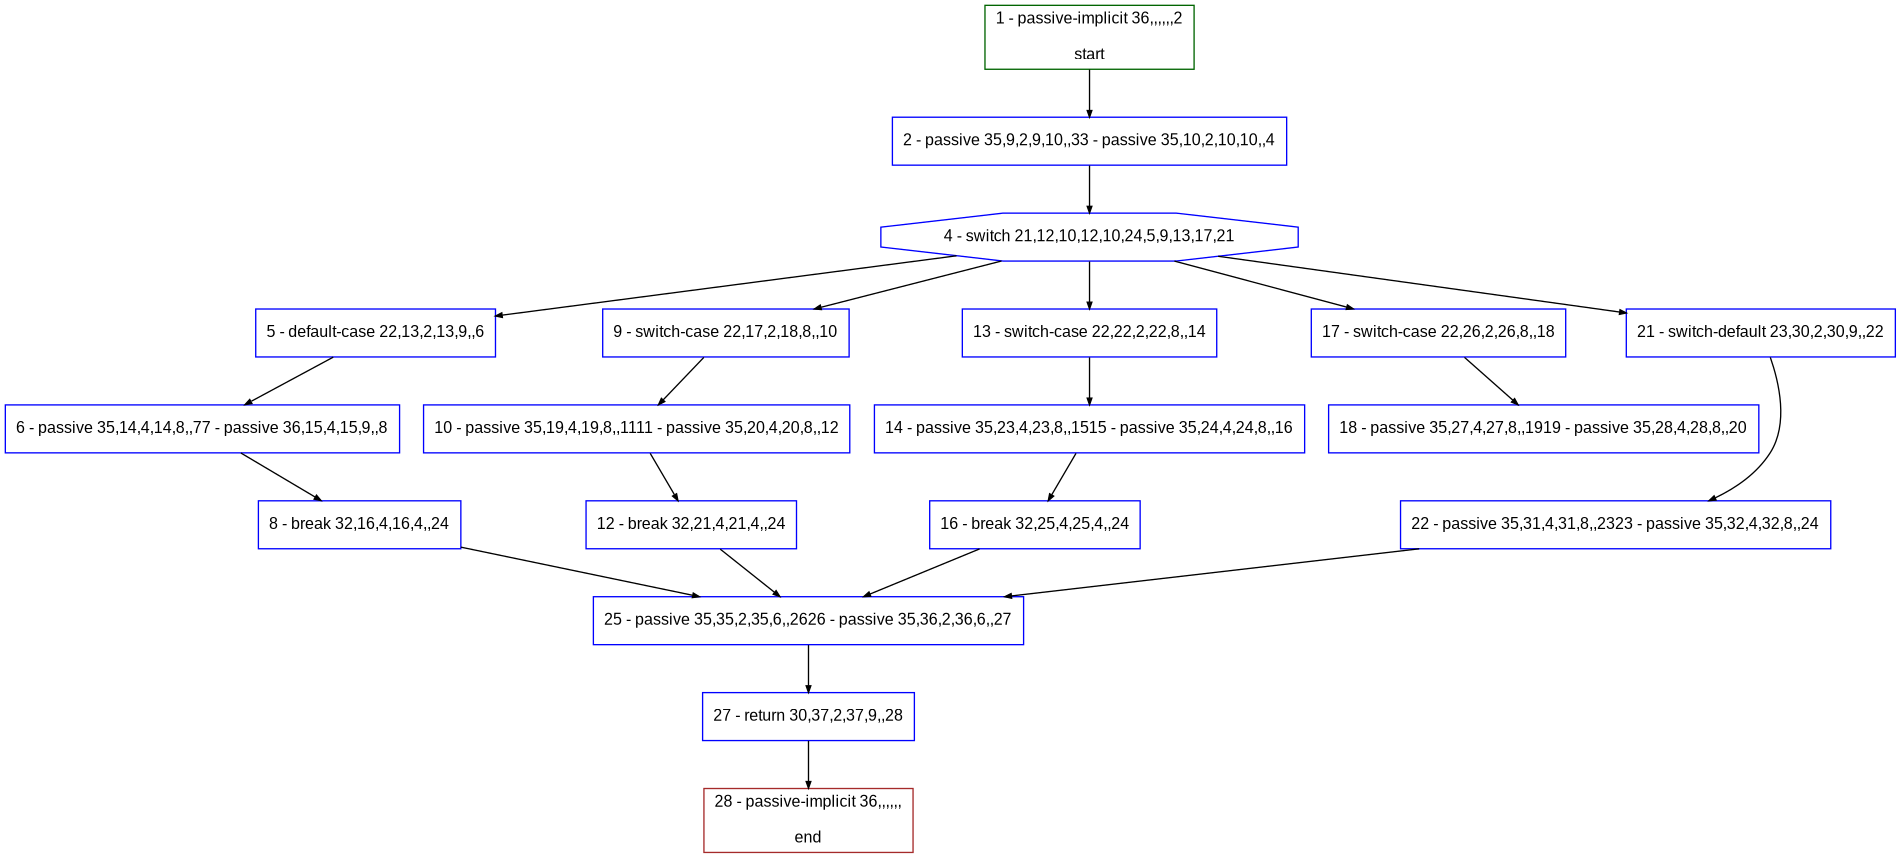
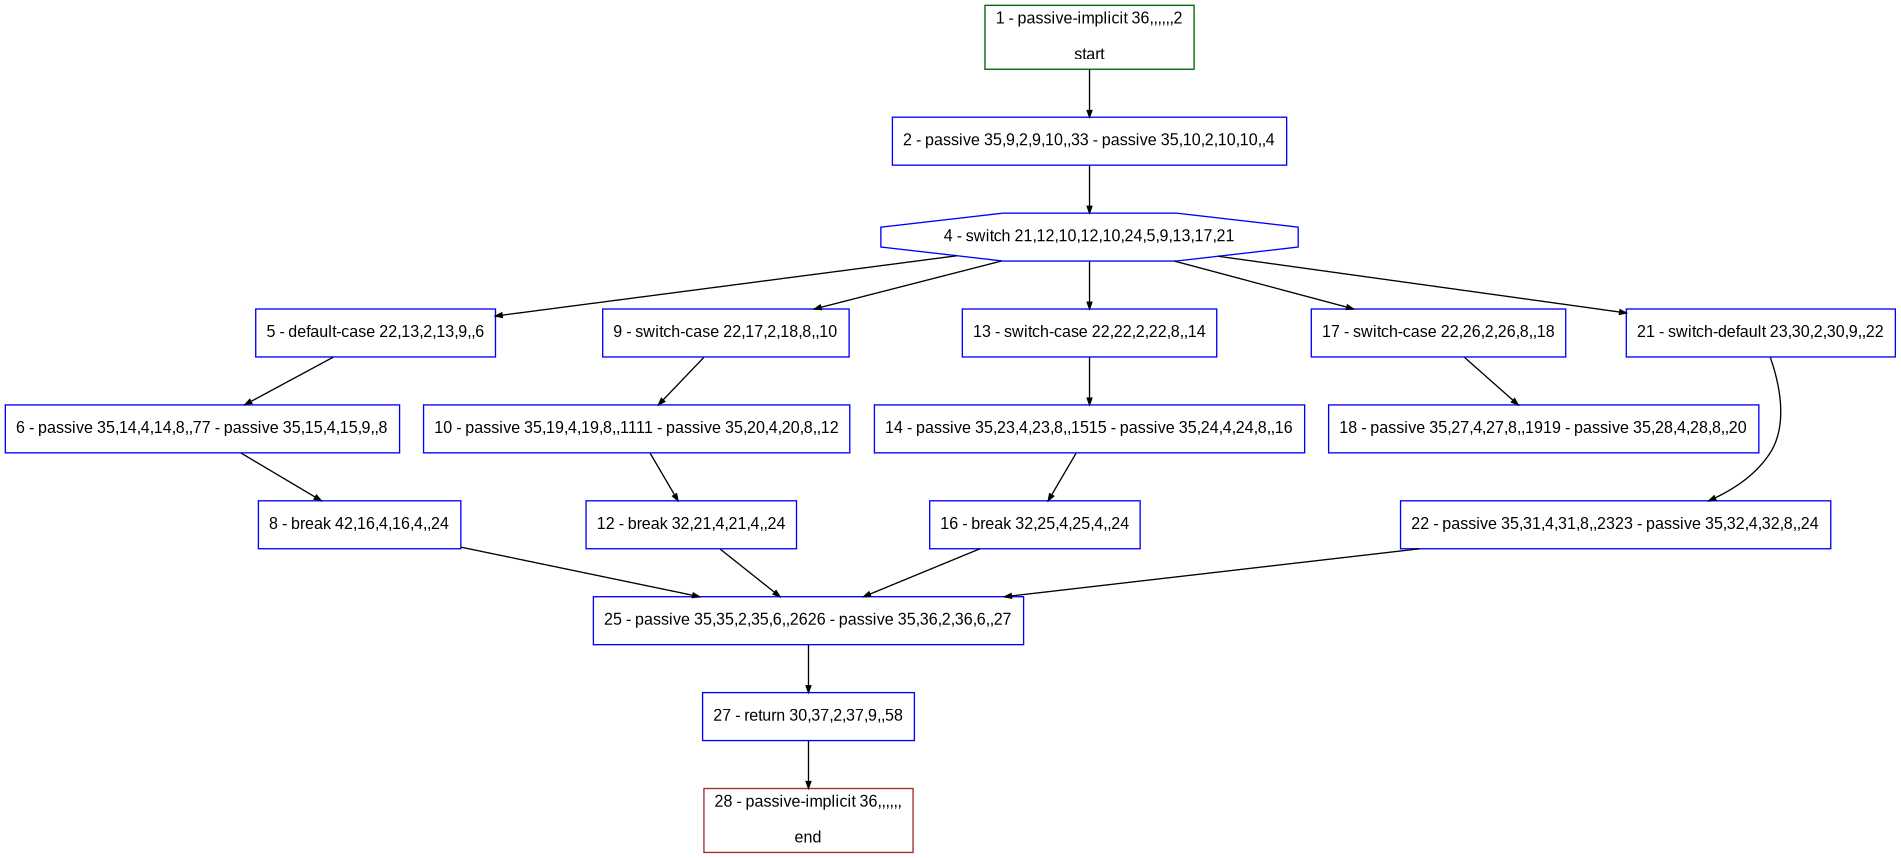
node "6 - passive 35,14,4,14,8,,77 - passive 36,15,4,15,9,,8": label "6 - passive 35,14,4,14,8,,77 - passive 36,15,4,15,9,,8" -> "6 - passive 35,14,4,14,8,,77 - passive 35,15,4,15,9,,8"
node "8 - break 32,16,4,16,4,,24": label "8 - break 32,16,4,16,4,,24" -> "8 - break 42,16,4,16,4,,24"
node "27 - return 30,37,2,37,9,,28": label "27 - return 30,37,2,37,9,,28" -> "27 - return 30,37,2,37,9,,58"
